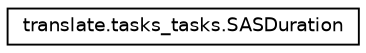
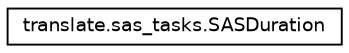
node "translate.tasks_tasks.SASDuration": label "translate.tasks_tasks.SASDuration" -> "translate.sas_tasks.SASDuration"
